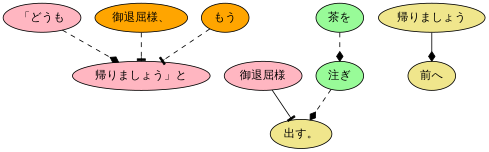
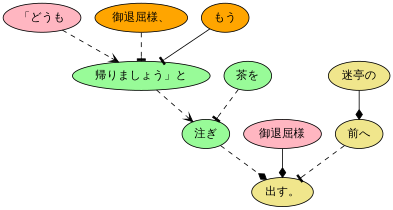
node "帰りましょう": label "帰りましょう" -> "迷亭の"
edge "茶を" -> "注ぎ": arrowhead diamond -> tee
edge "「どうも" -> "帰りましょう」と": arrowhead diamond -> vee
edge "もう" -> "帰りましょう」と": style dashed -> solid
node "帰りましょう」と": fillcolor lightpink -> palegreen
edge "帰りましょう」と" -> "注ぎ": added
edge "御退屈様" -> "出す。": arrowhead tee -> diamond
edge "前へ" -> "出す。": added
